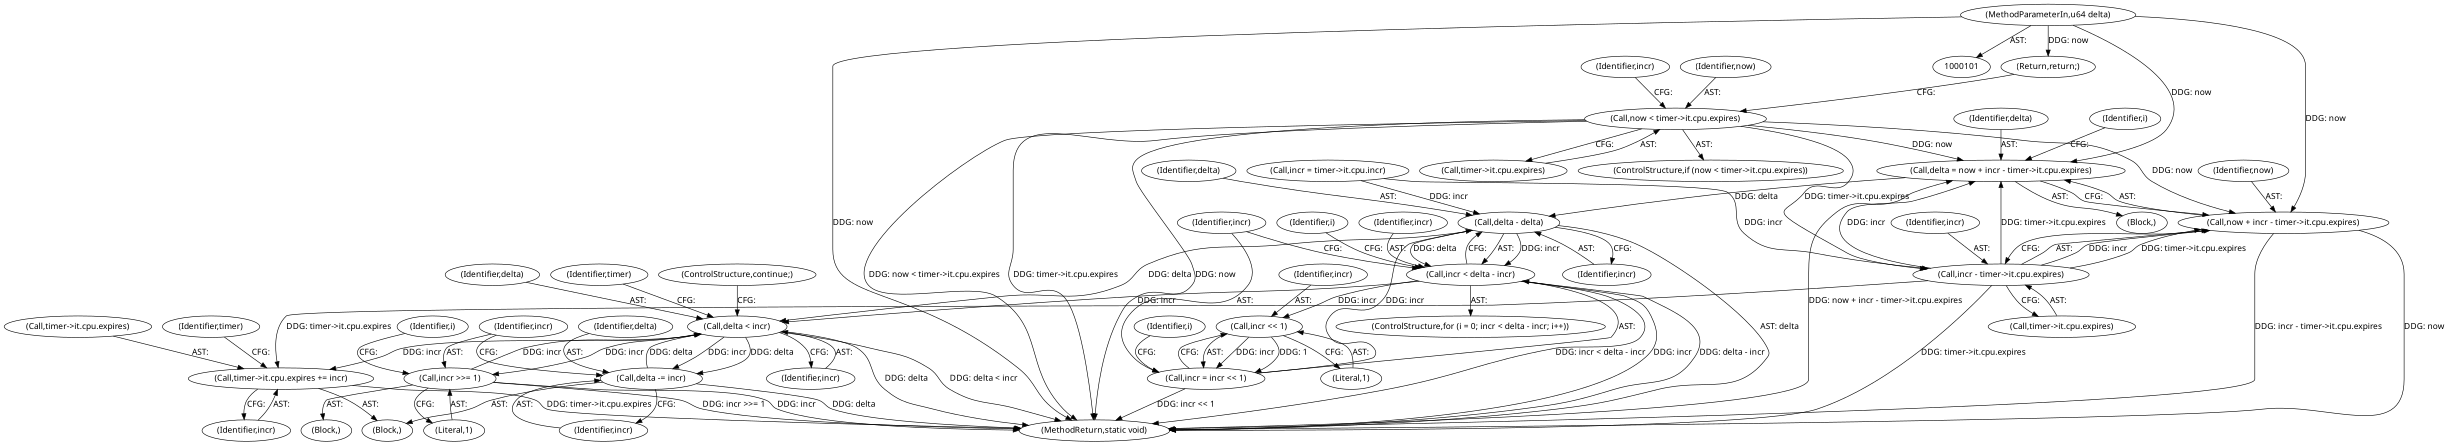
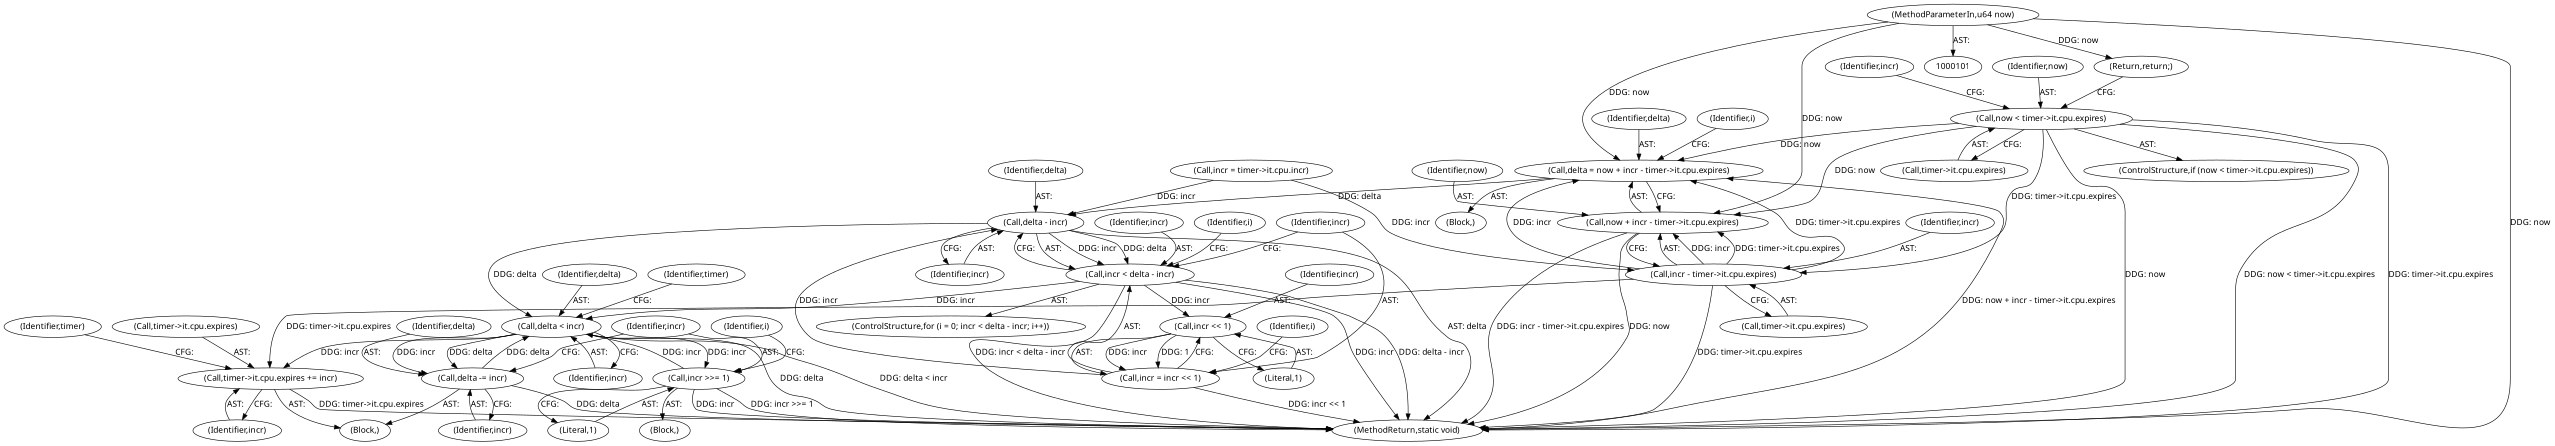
node "(MethodParameterIn,u64 delta)": label "(MethodParameterIn,u64 delta)" -> "(MethodParameterIn,u64 now)"
node "(Call,delta - delta)": label "(Call,delta - delta)" -> "(Call,delta - incr)"
node "(ControlStructure,continue;)": removed
